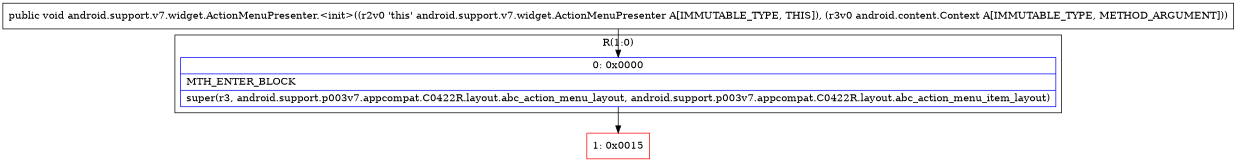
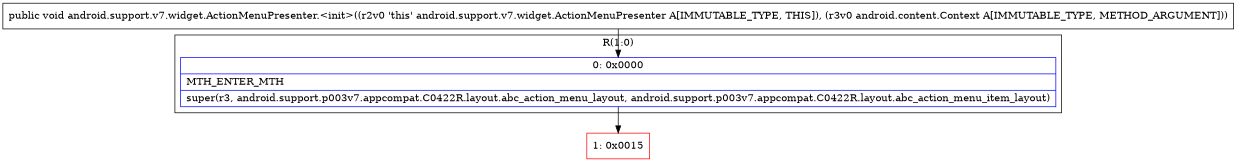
node "0: 0x0000": text "MTH_ENTER_BLOCK" -> "MTH_ENTER_MTH"
